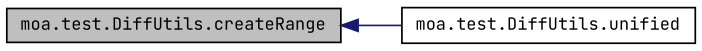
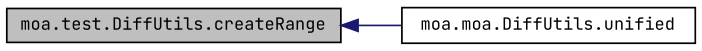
node "moa.test.DiffUtils.unified": label "moa.test.DiffUtils.unified" -> "moa.moa.DiffUtils.unified"
